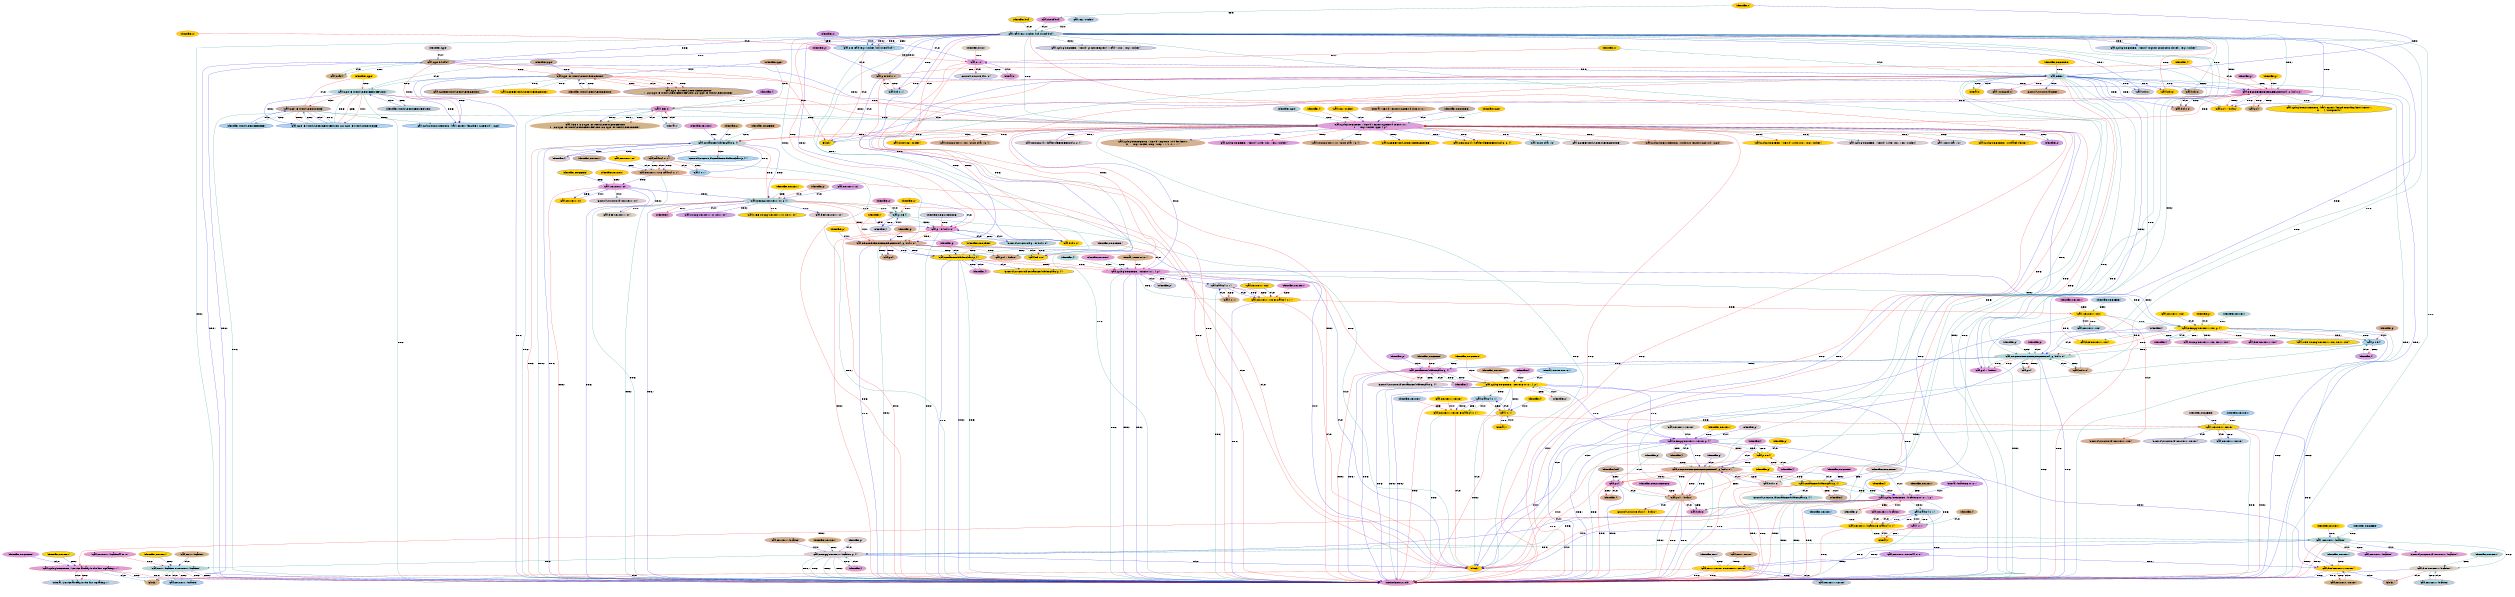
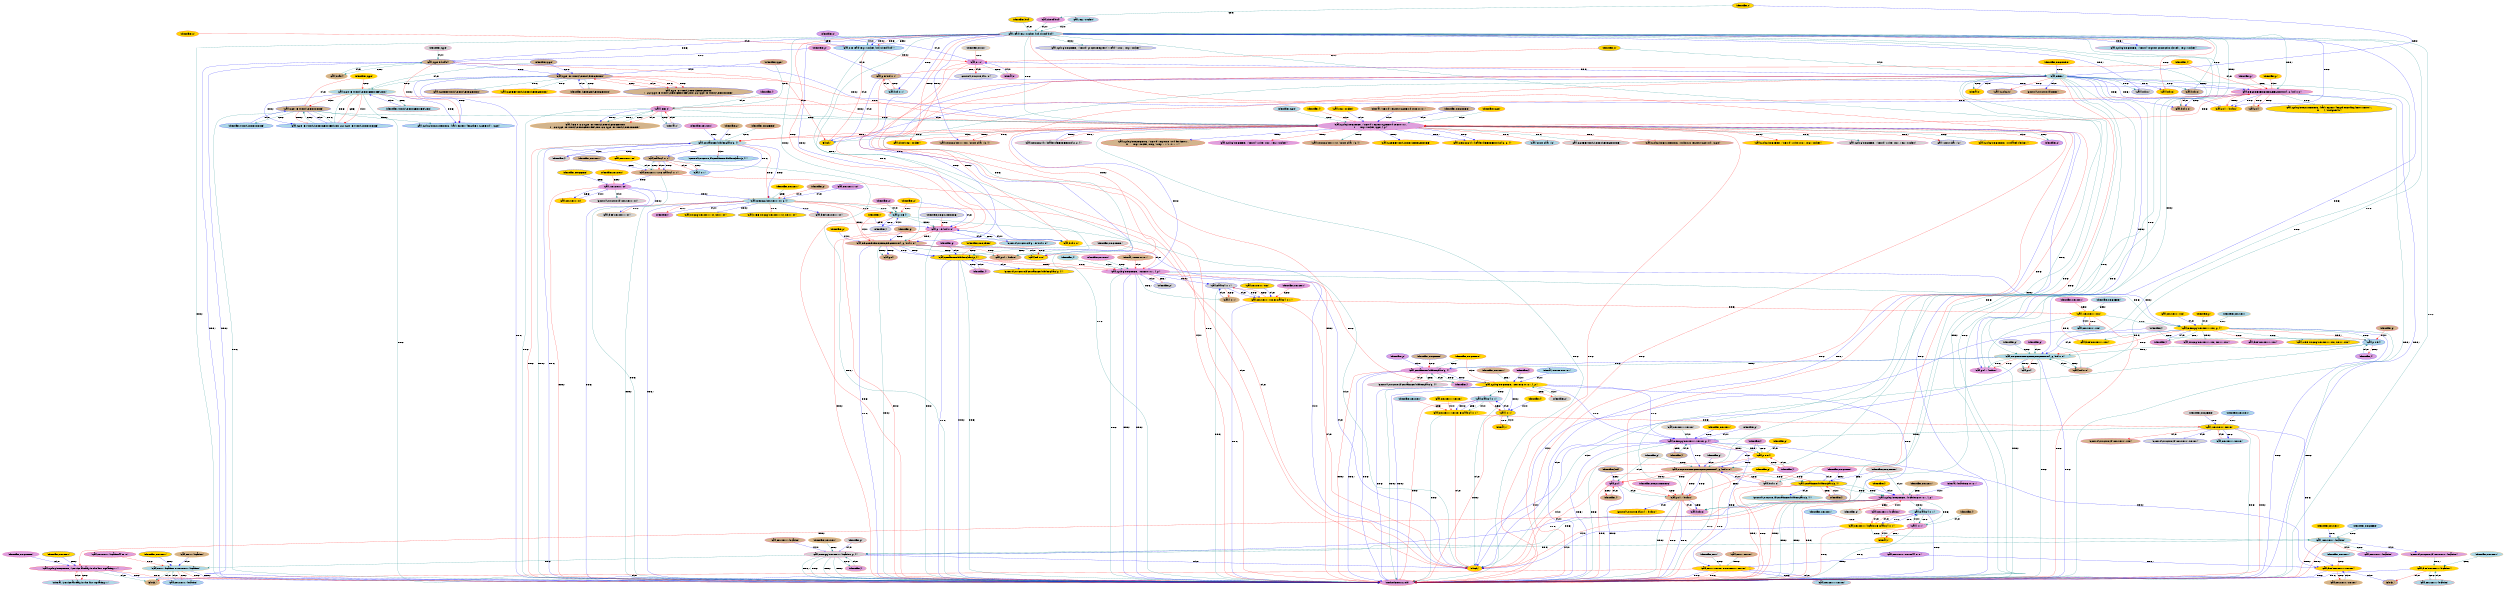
node "(Identifier,t)": color deeppink -> blue
edge "(Call,read(req->socket, buf, sizeof(buf)))" -> "(Call,p = buf + 1)": now "(Call,read(req->socket, buf, sizeof(buf)))" -> "(Call,strncmp(serv->usn, (const char *)p, l))"
edge "(Call,type = buf[0])" -> "(Call,type != MINISSDPD_SEARCH_ALL)": color red -> blue
edge "(Call,n==0)" -> "(Call,buf + 1)": now "(Call,n==0)" -> "(Call,p >= buf + n)"
edge "(Call,read(req->socket, buf, sizeof(buf)))" -> "(Call,close(req->socket))": label "AST: " -> "DDG: "
node "(Identifier,MINISSDPD_SEARCH_ALL)": label "(Identifier,MINISSDPD_SEARCH_ALL)" -> "(Identifier,SEARCH_SEARCH_ALL)"
node "(Call,(unsigned)n)": label "(Call,(unsigned)n)" -> "(Call,(syslog)n)"
node "(Identifier,MINISSDPD_HEADER)": label "(Identifier,MINISSDPD_HEADER)" -> "(Identifier,MINISSDPD_NOTIF)"
node "(Call,strcmp(newserv->st, serv->st))": fillcolor plum -> gold
edge "(Call,p = buf + 1)" -> "(MethodReturn,void)": label "DDG: " -> "AST: "
edge "(Call,!newserv->usn)" -> "(ControlStructure,if(!newserv->usn))": now "(Call,!newserv->server)" -> "(ControlStructure,if(!newserv->usn))"
edge "(Call,!newserv->location)" -> "(Call,free(newserv->location))": now "(ControlStructure,if(!newserv->location))" -> "(Call,free(newserv->location))"
edge "(Call,!newserv->location)" -> "(Call,serv->server = newserv->server)": now "(Call,memcpy(newserv->server, p, l))" -> "(Call,serv->server = newserv->server)"
node "(Call,free(newserv->location))": fillcolor lightgrey -> gold
